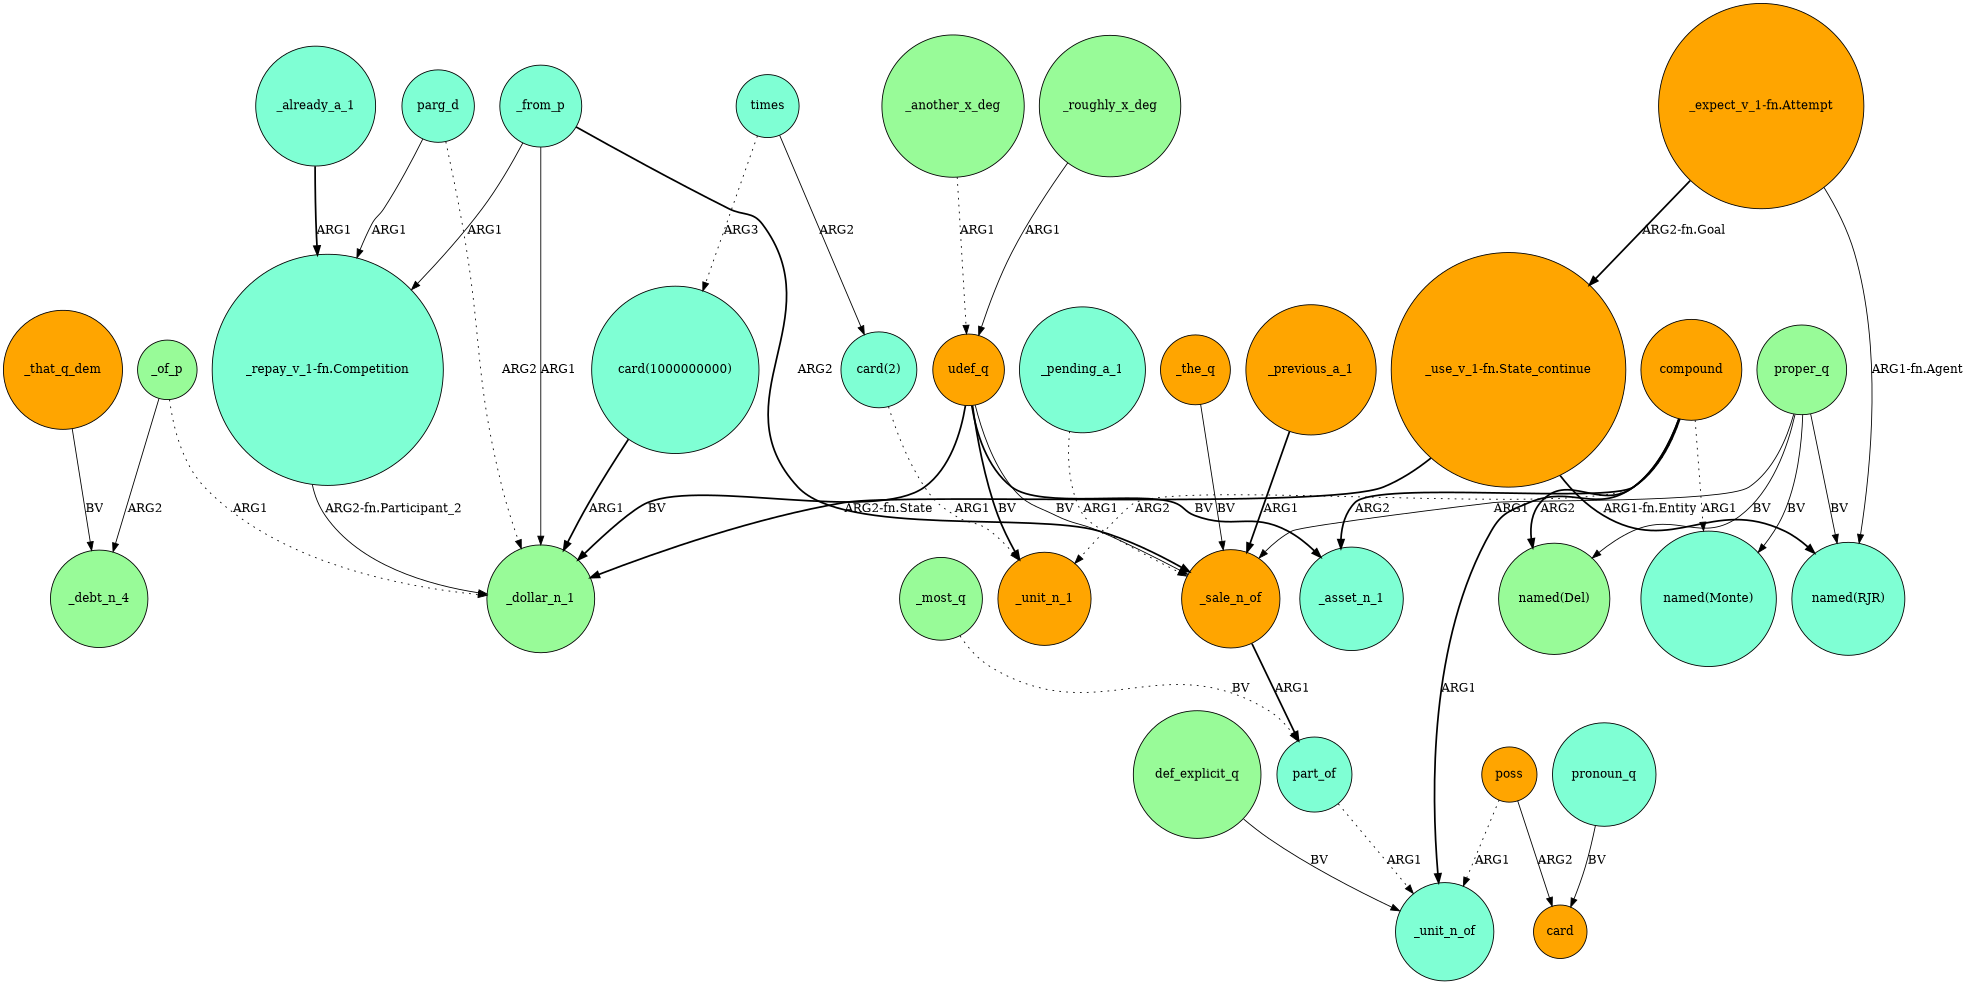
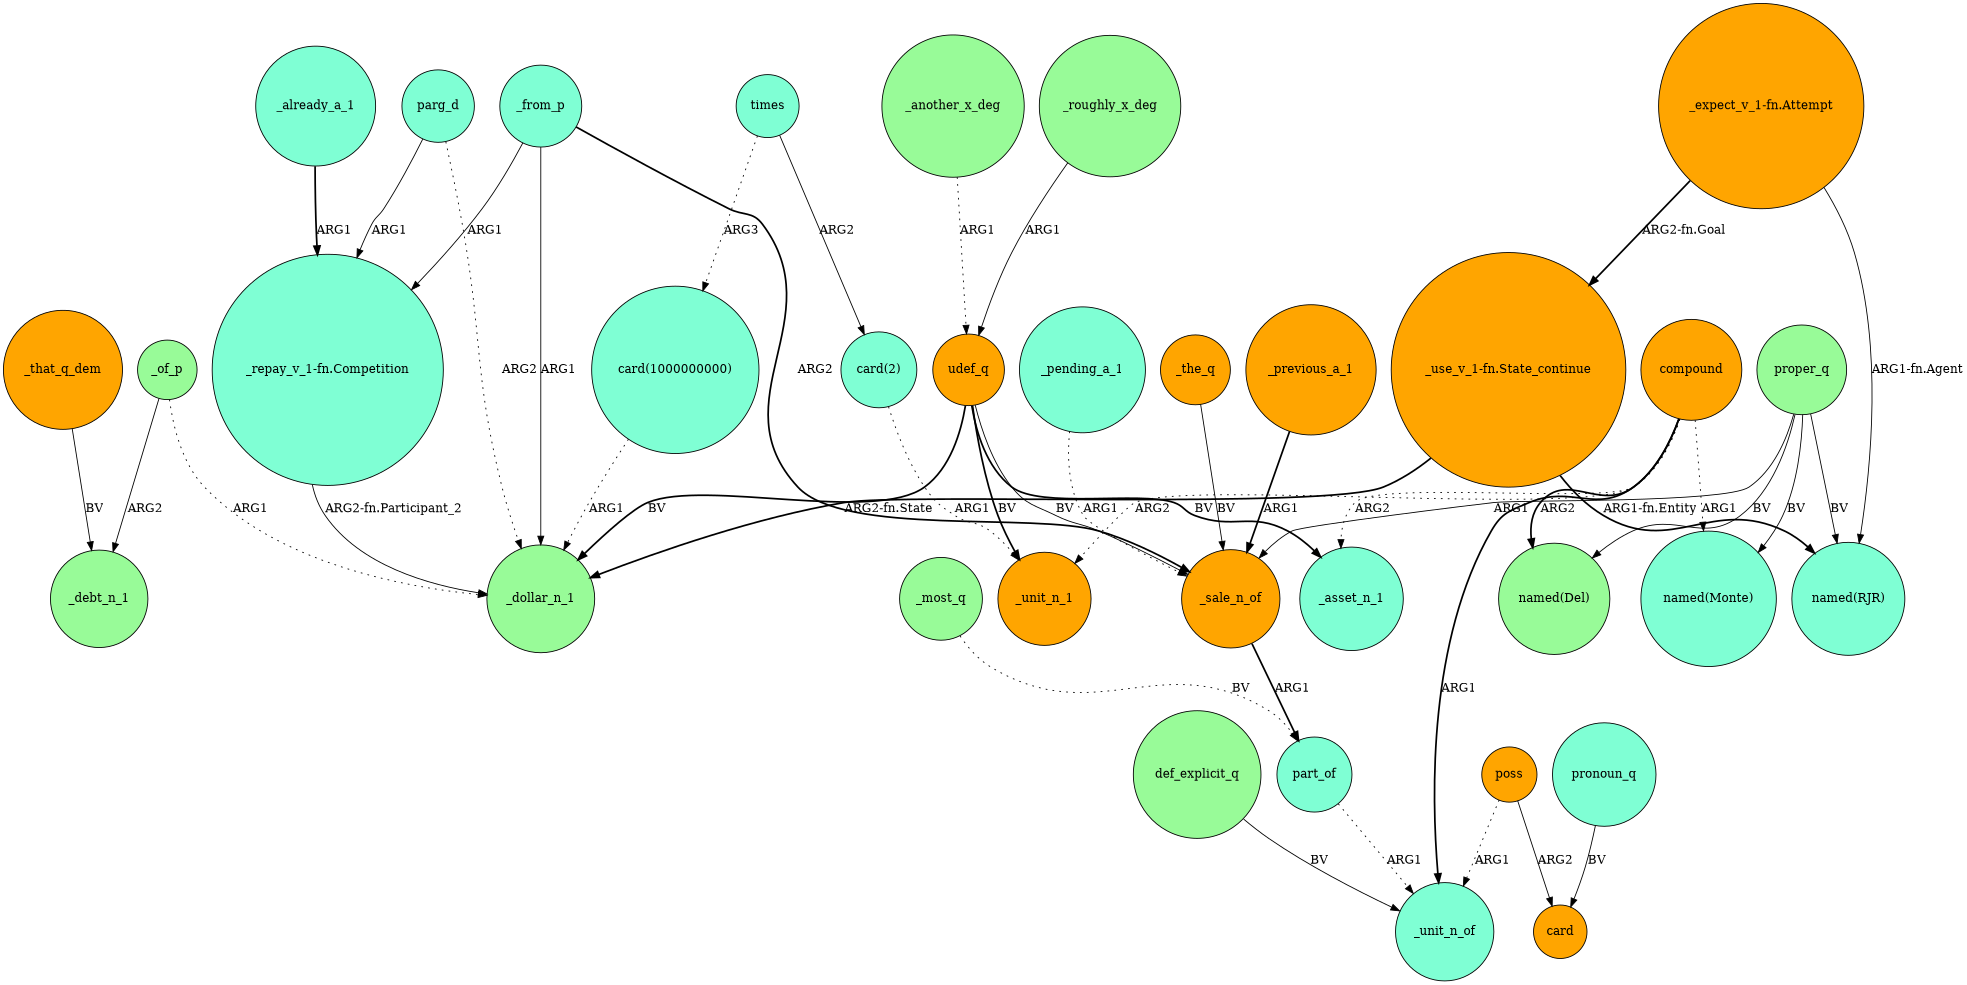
edge "card(1000000000)" -> "_dollar_n_1": style bold -> dotted
edge "compound" -> "_asset_n_1": style bold -> dotted
node "_debt_n_4": label "_debt_n_4" -> "_debt_n_1"
